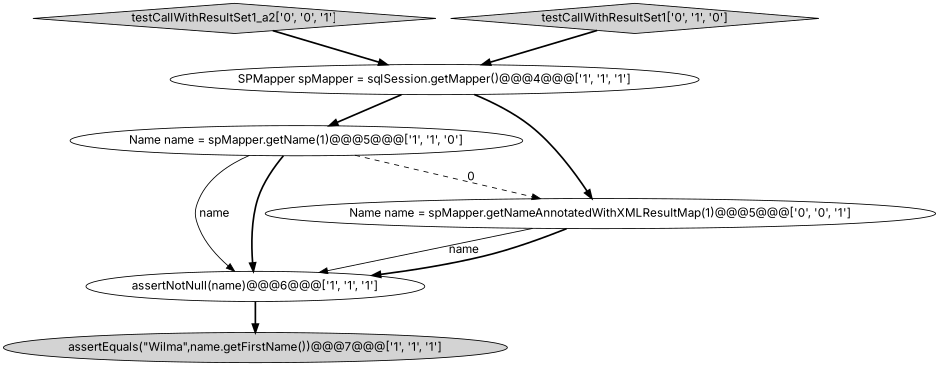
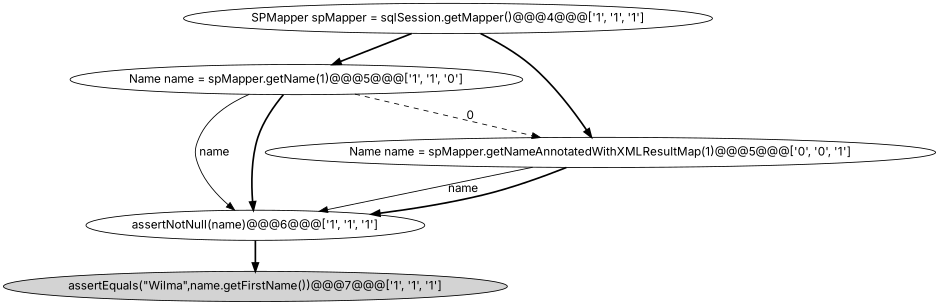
node "testCallWithResultSet1_a2['0', '0', '1']": removed
node "testCallWithResultSet1['0', '1', '0']": removed
